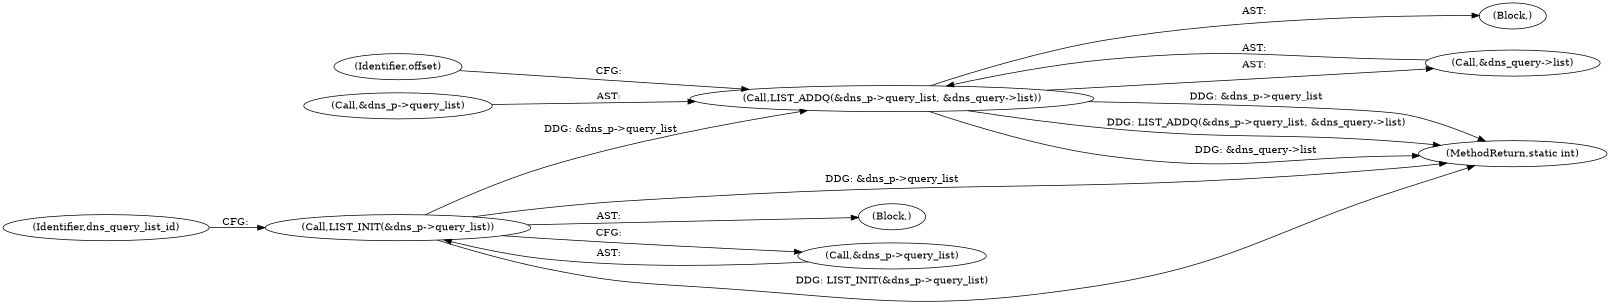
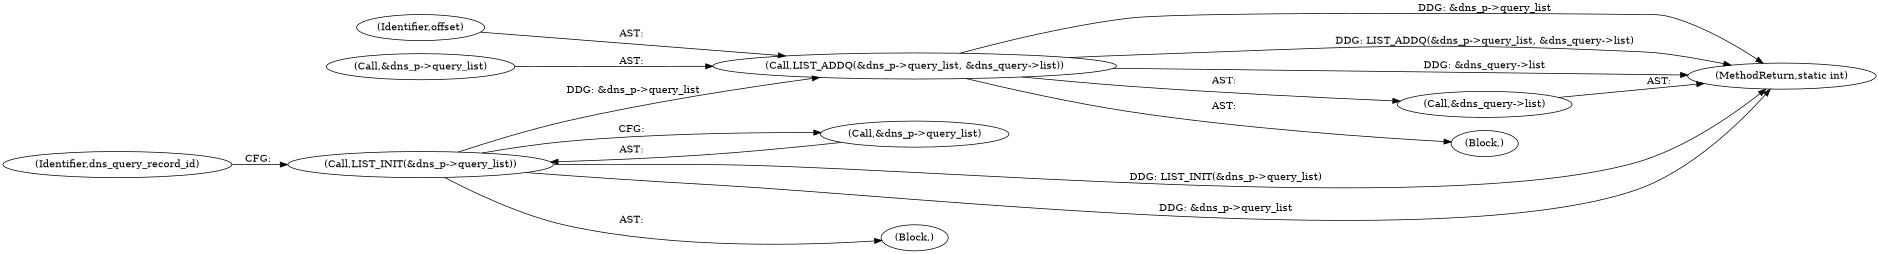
edge "(Call,&dns_query->list)" -> "(Call,LIST_ADDQ(&dns_p->query_list, &dns_query->list))": now "(Call,&dns_query->list)" -> "(MethodReturn,static int)"
edge "(Identifier,offset)" -> "(Call,LIST_ADDQ(&dns_p->query_list, &dns_query->list))": label "CFG: " -> "AST: "
node "(Identifier,dns_query_list_id)": label "(Identifier,dns_query_list_id)" -> "(Identifier,dns_query_record_id)"
